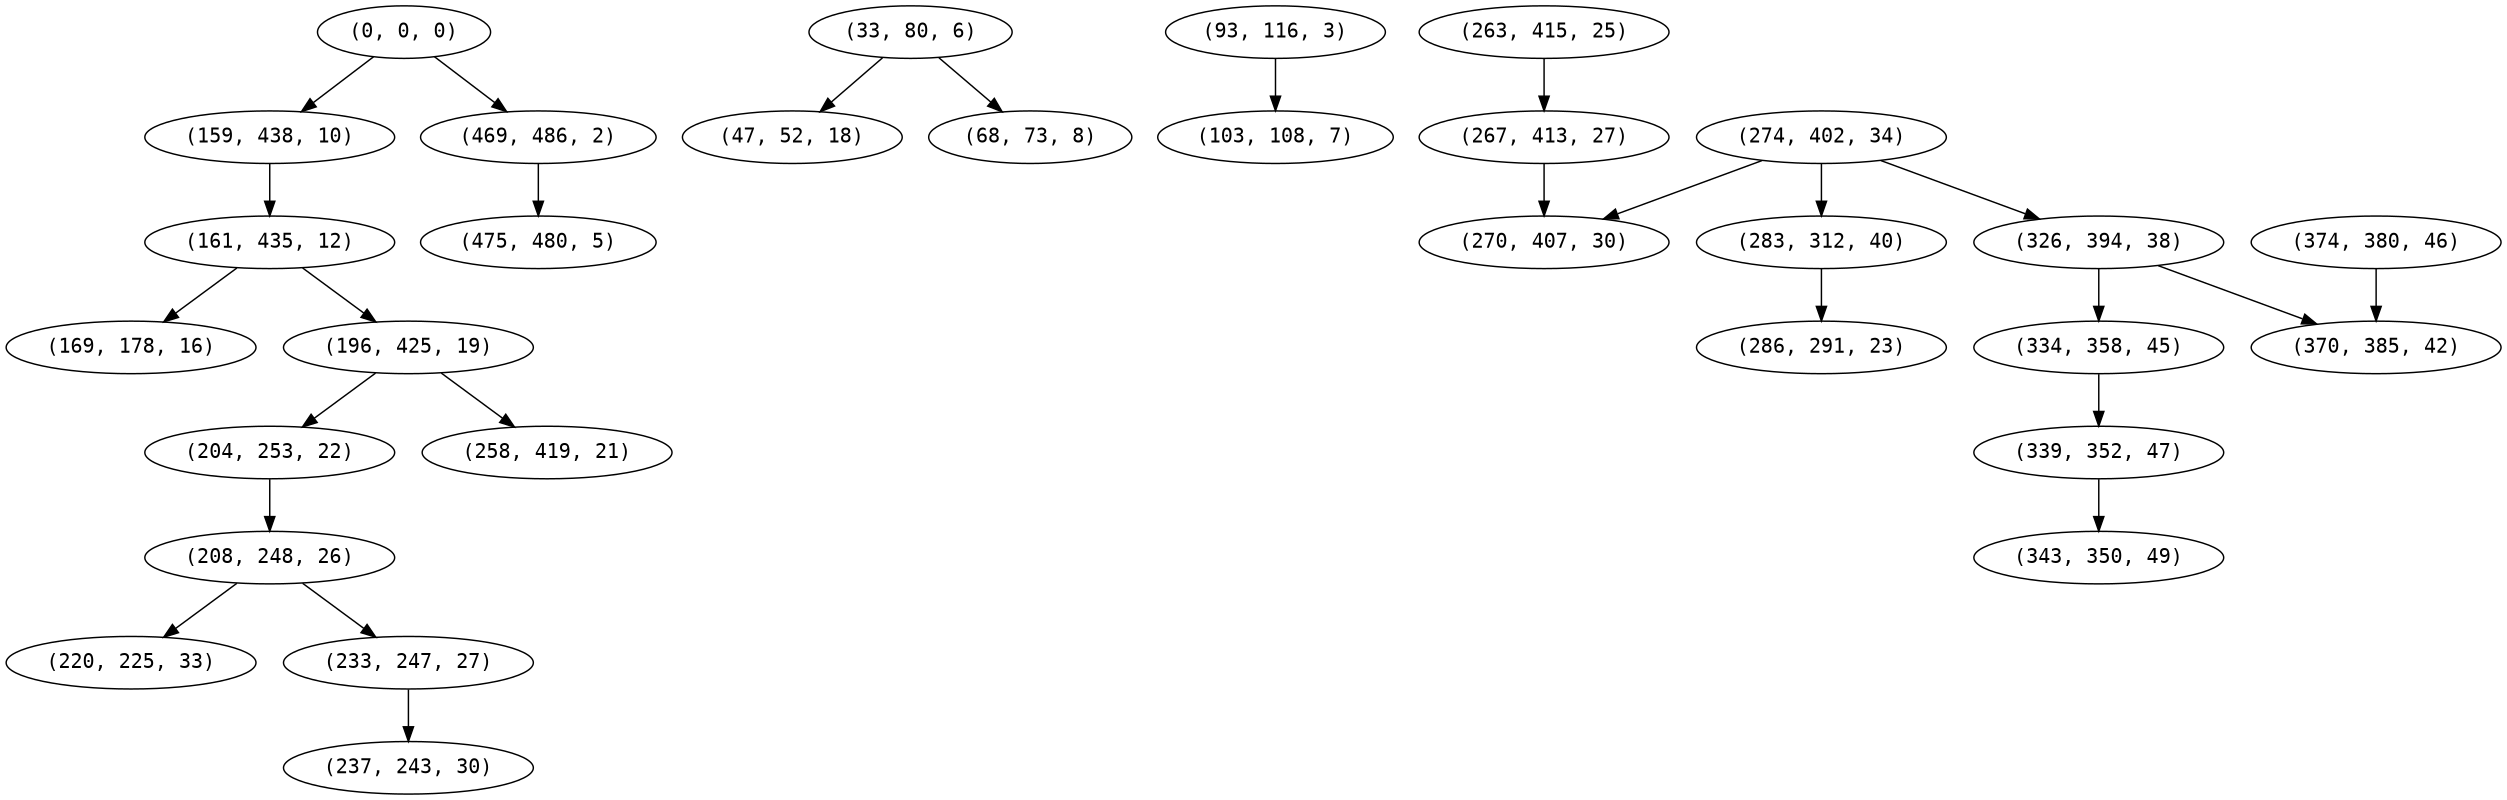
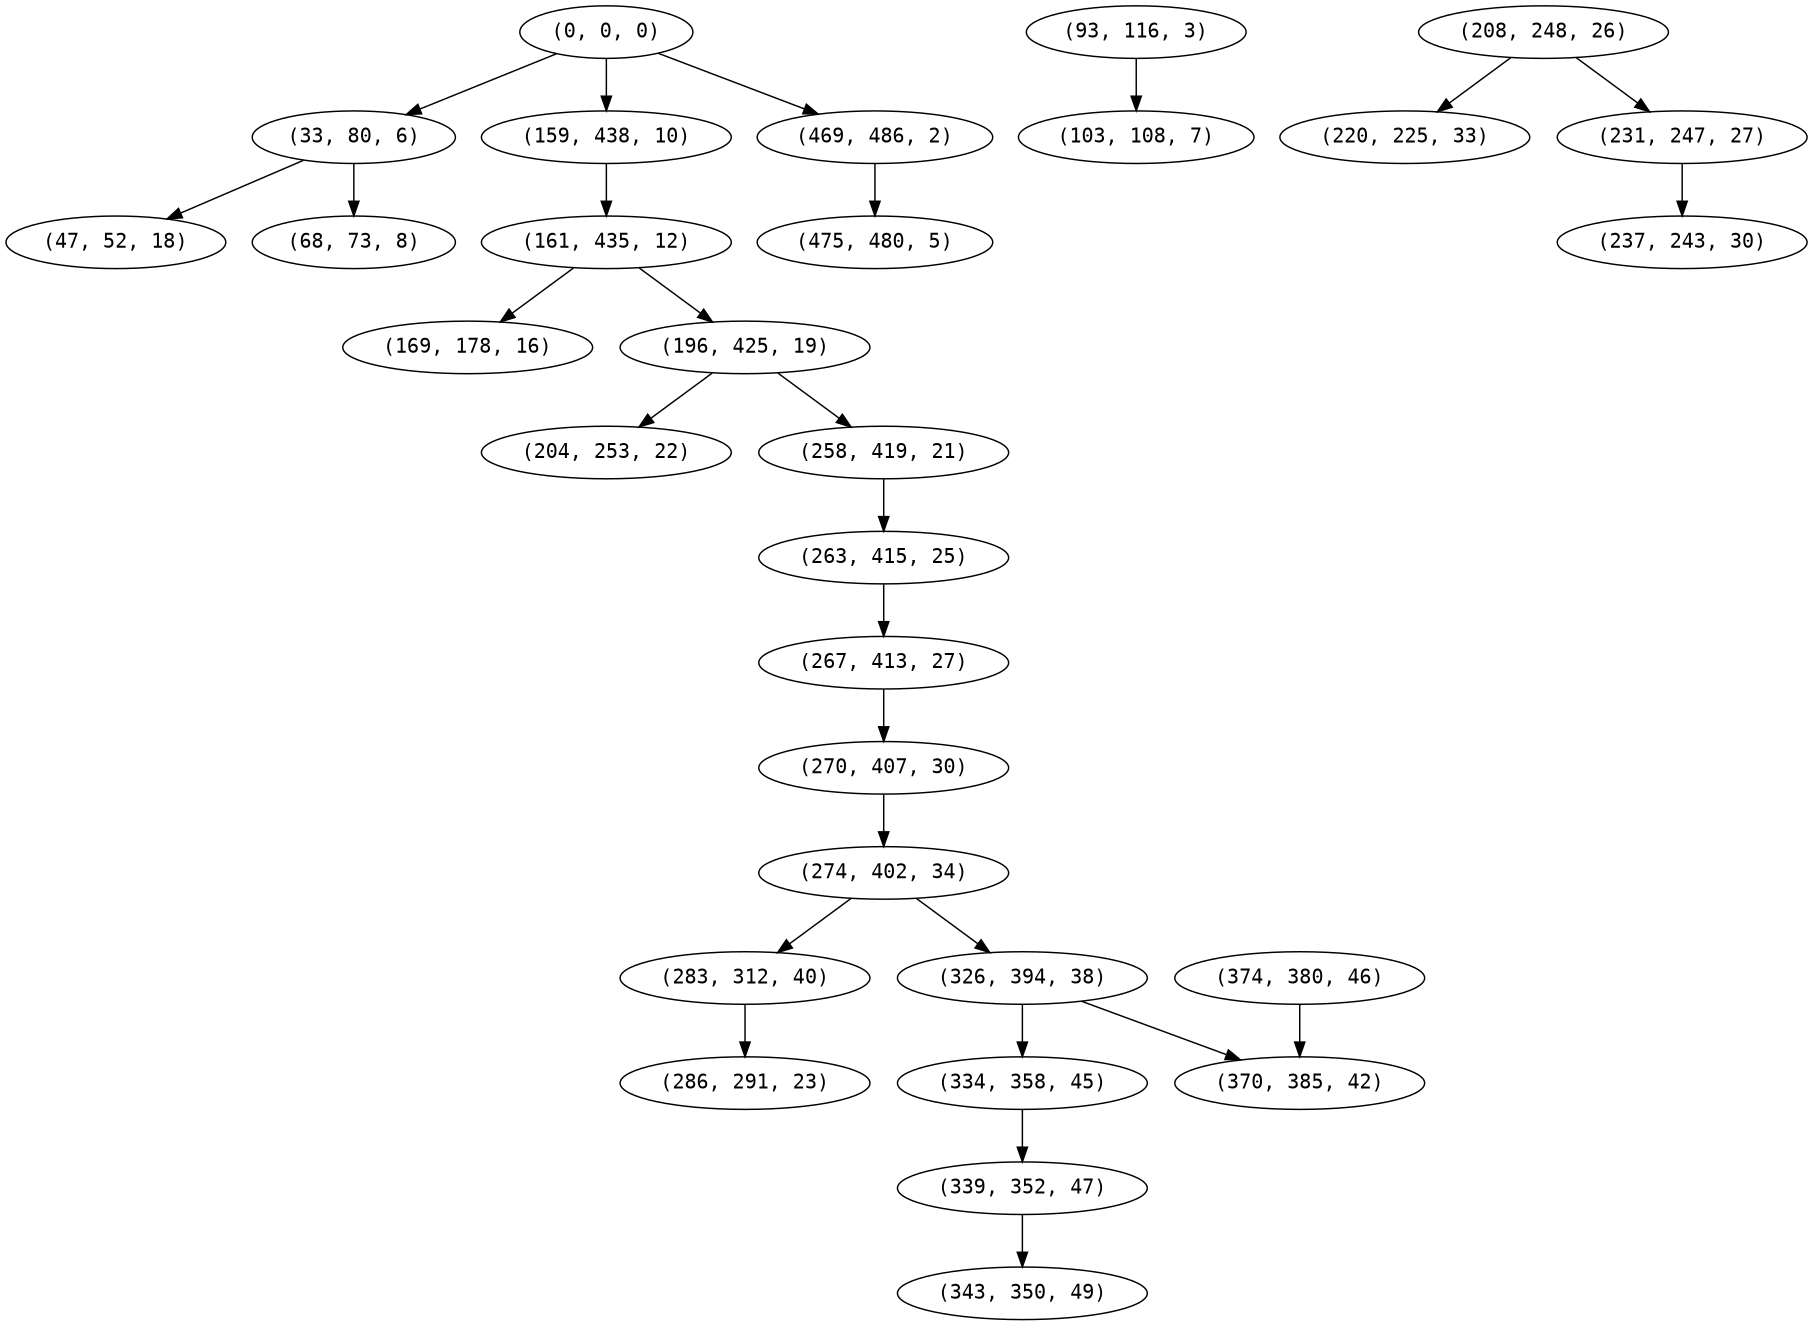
edge "(0, 0, 0)" -> "(33, 80, 6)": added
edge "(274, 402, 34)" -> "(270, 407, 30)": reversed
edge "(204, 253, 22)" -> "(208, 248, 26)": removed
edge "(258, 419, 21)" -> "(263, 415, 25)": added
node "(233, 247, 27)": label "(233, 247, 27)" -> "(231, 247, 27)"
